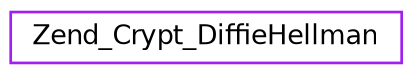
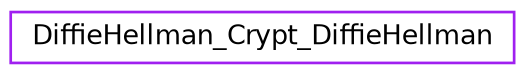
node "Zend_Crypt_DiffieHellman": label "Zend_Crypt_DiffieHellman" -> "DiffieHellman_Crypt_DiffieHellman"
